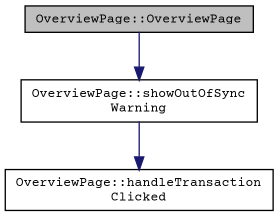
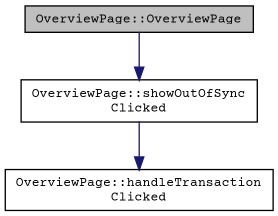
node "OverviewPage::showOutOfSync Warning": label "OverviewPage::showOutOfSync Warning" -> "OverviewPage::showOutOfSync Clicked"
